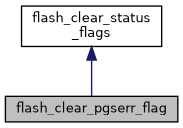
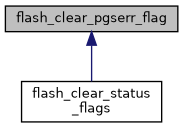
edge "flash_clear_pgserr_flag" -> "flash_clear_status _flags": reversed
